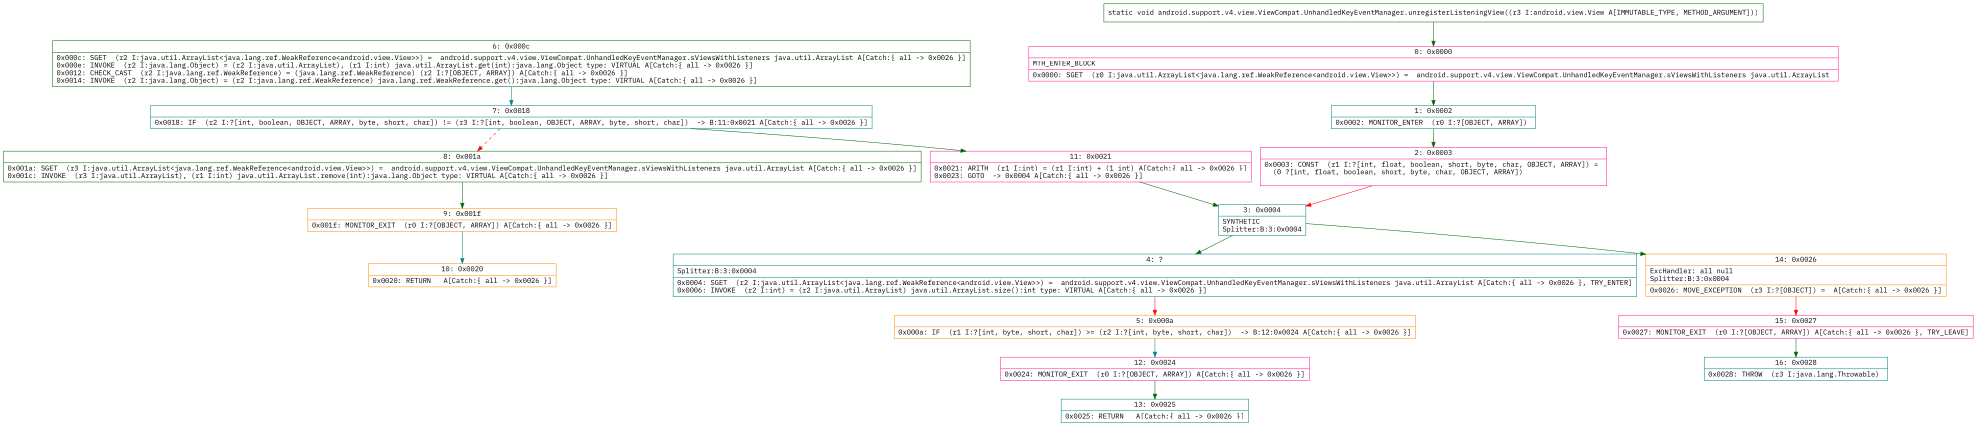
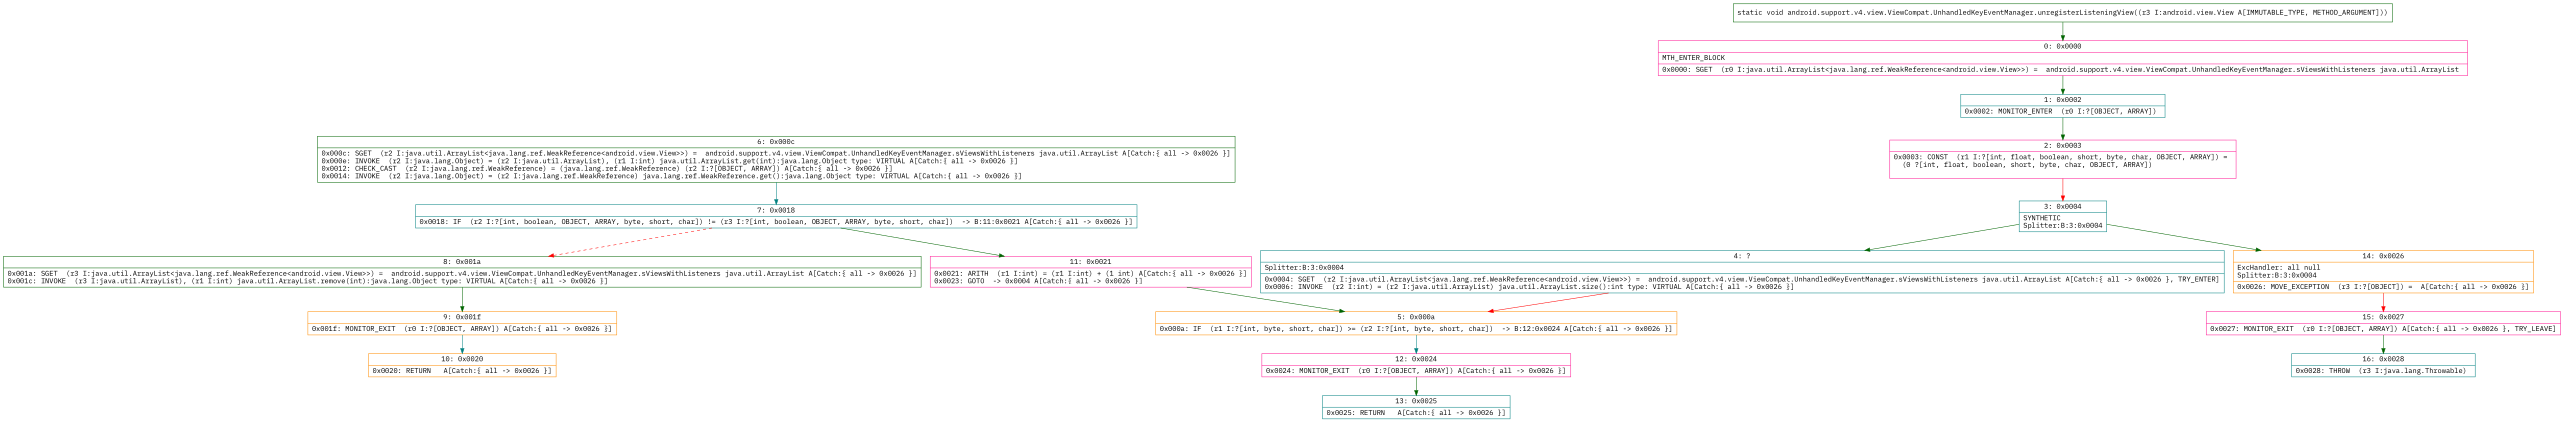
edge "11: 0x0021" -> "3: 0x0004": now "11: 0x0021" -> "5: 0x000a"
